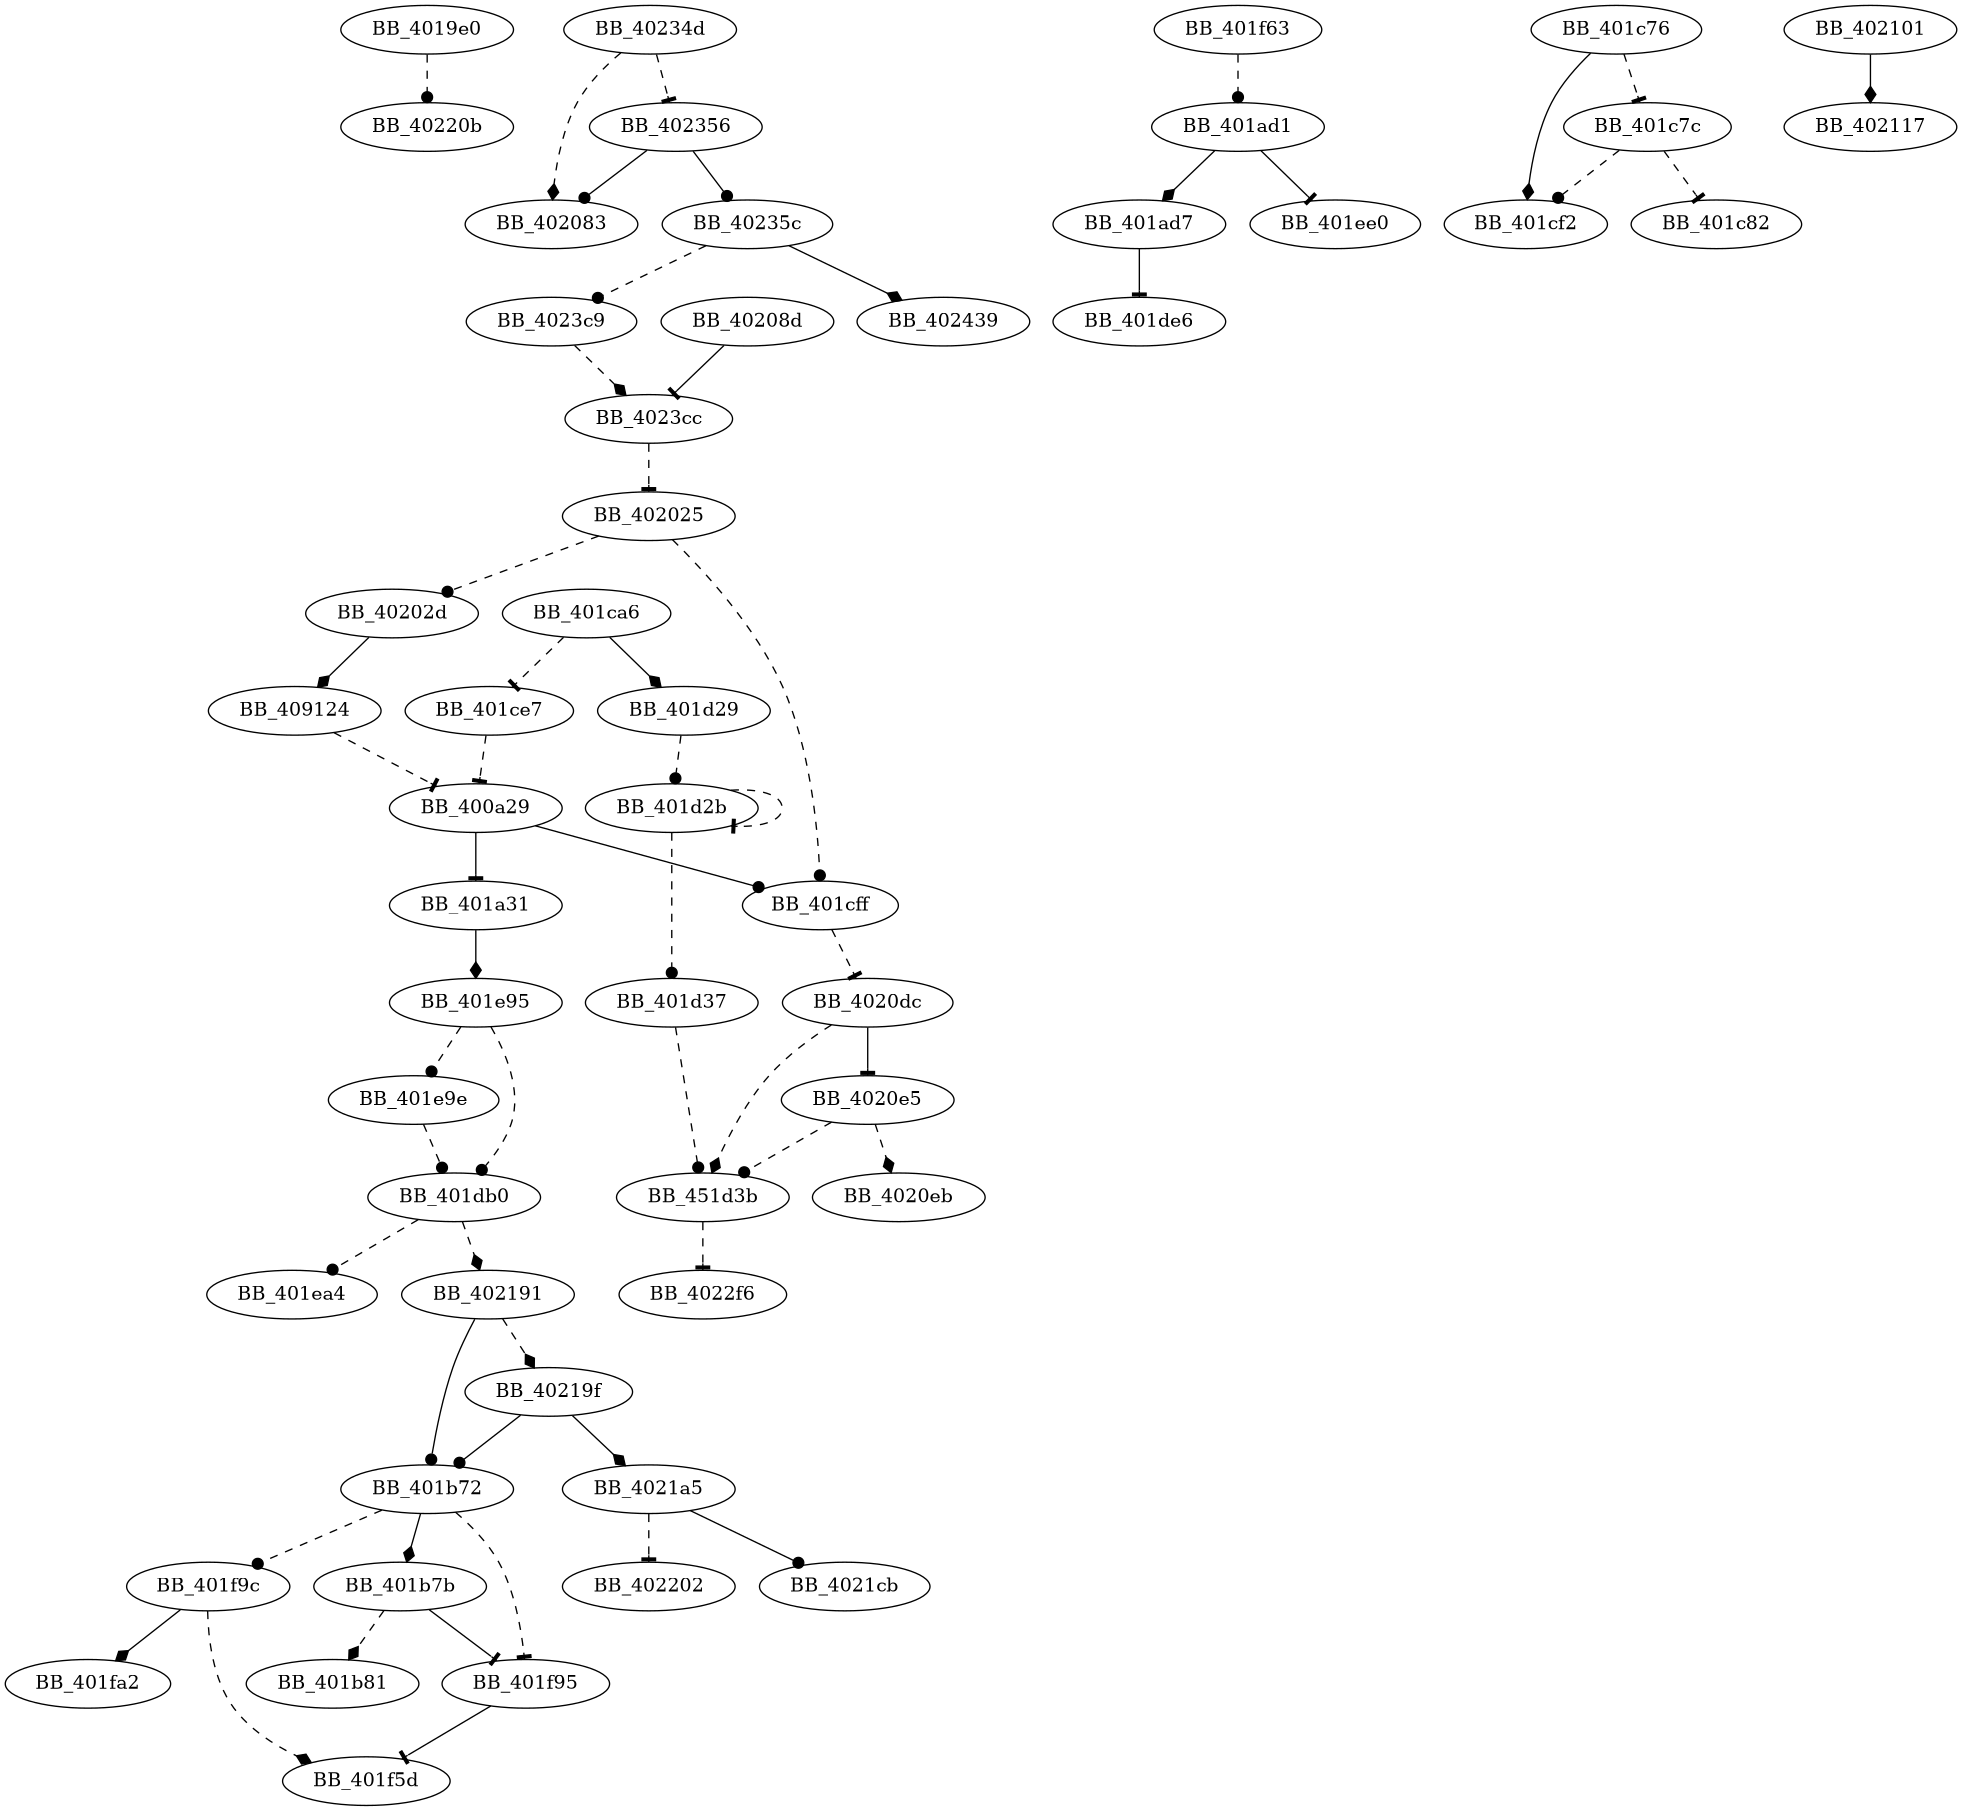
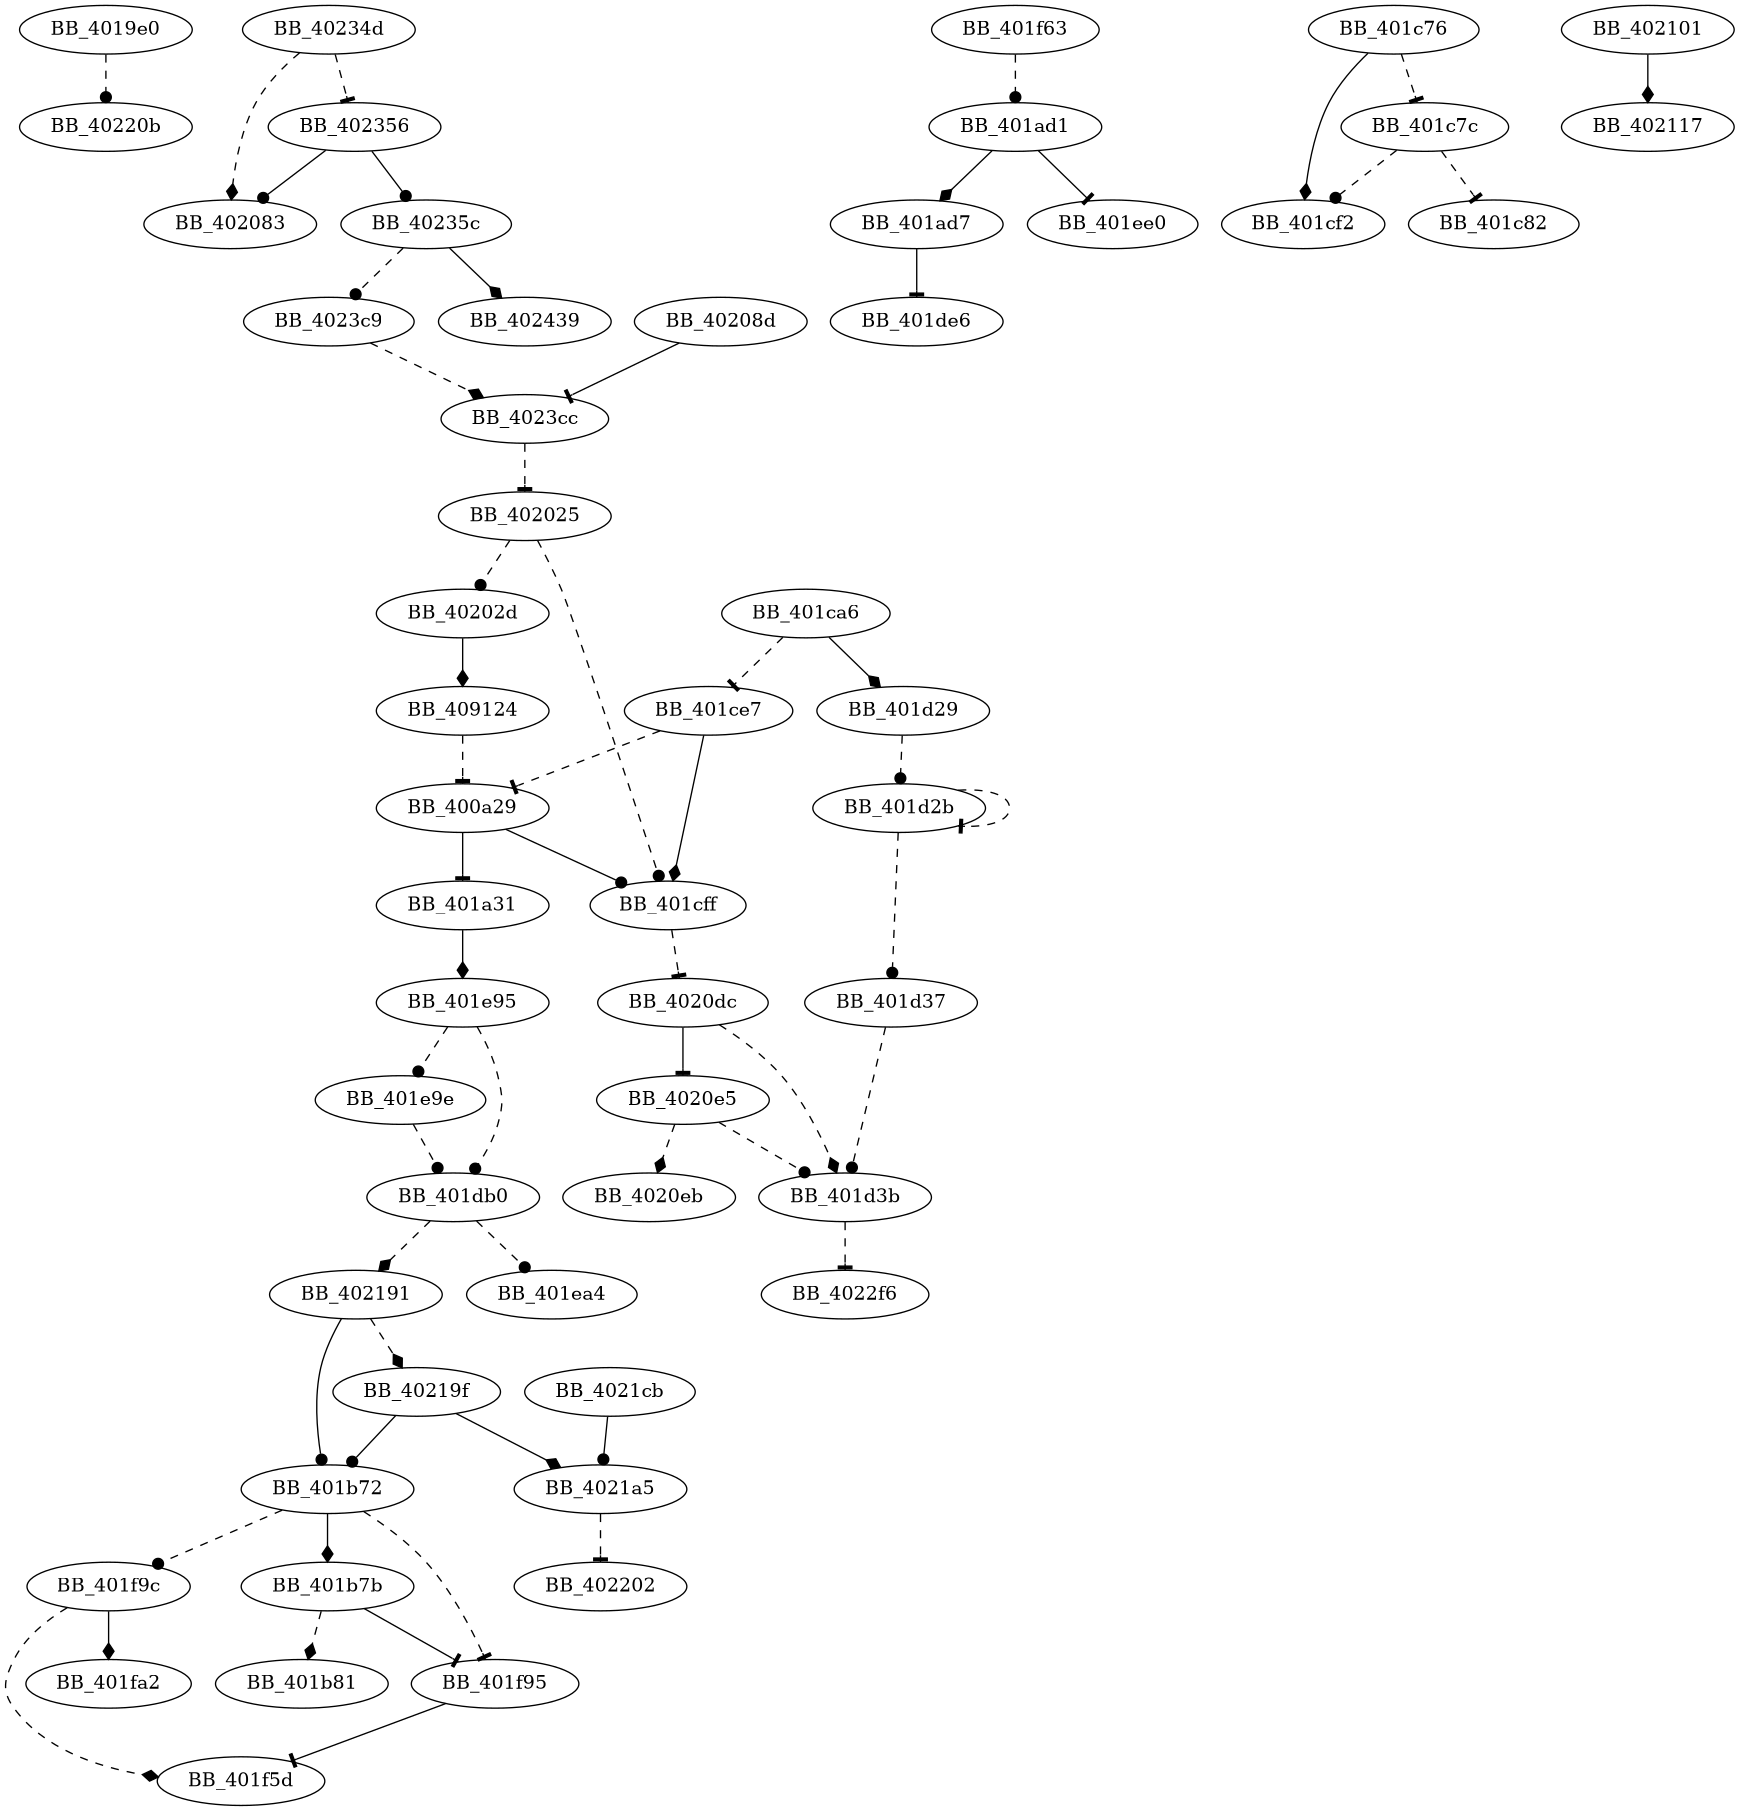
edge "BB_401ce7" -> "BB_401cff": added
node "BB_451d3b": label "BB_451d3b" -> "BB_401d3b"
edge "BB_4021a5" -> "BB_4021cb": reversed
